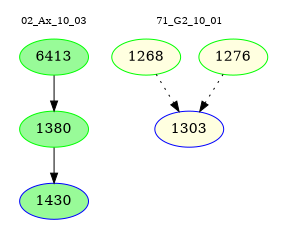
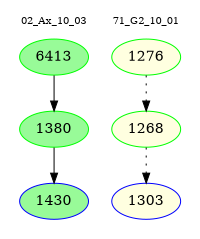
edge "1276" -> "1303": now "1276" -> "1268"
